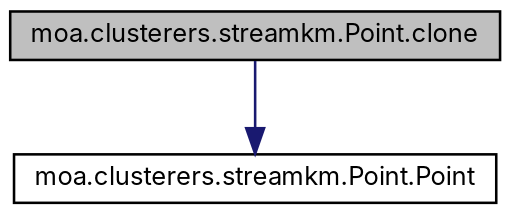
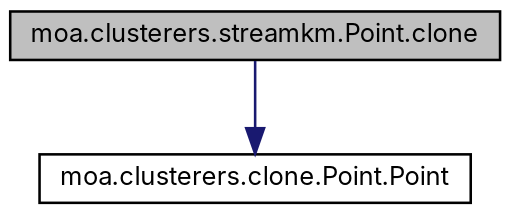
node "moa.clusterers.streamkm.Point.Point": label "moa.clusterers.streamkm.Point.Point" -> "moa.clusterers.clone.Point.Point"
